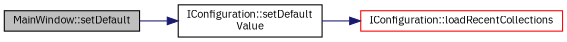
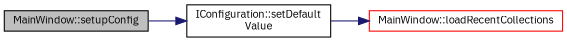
node "MainWindow::setDefault": label "MainWindow::setDefault" -> "MainWindow::setupConfig"
node "IConfiguration::loadRecentCollections": label "IConfiguration::loadRecentCollections" -> "MainWindow::loadRecentCollections"
